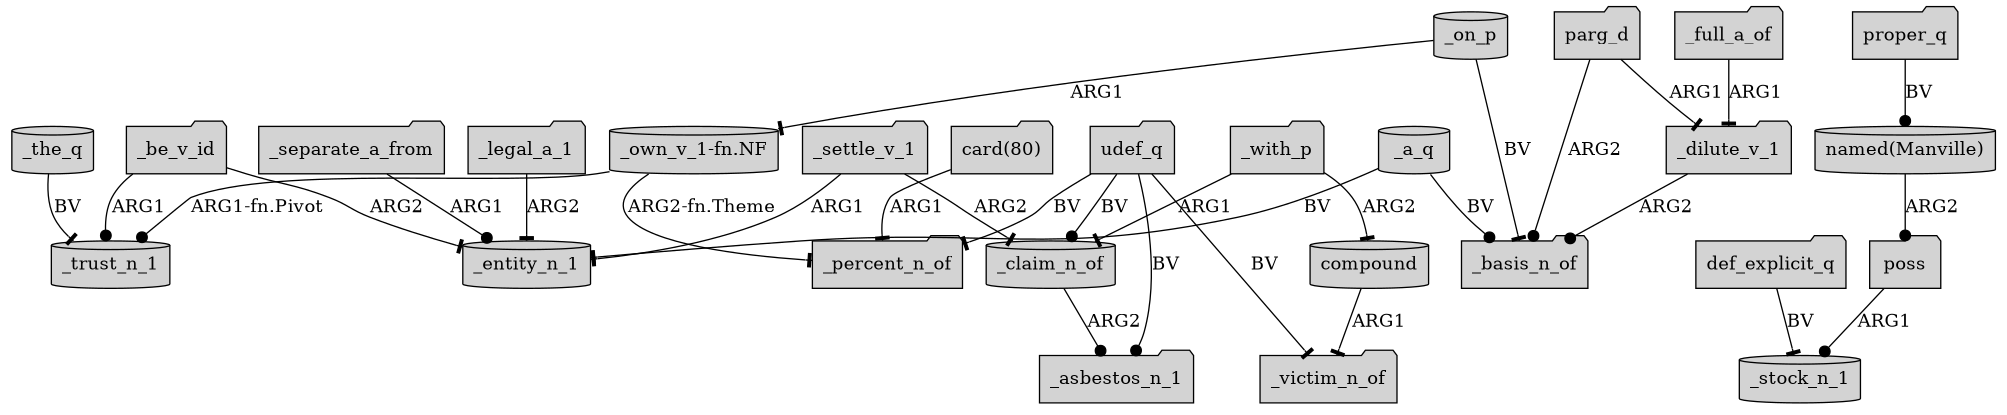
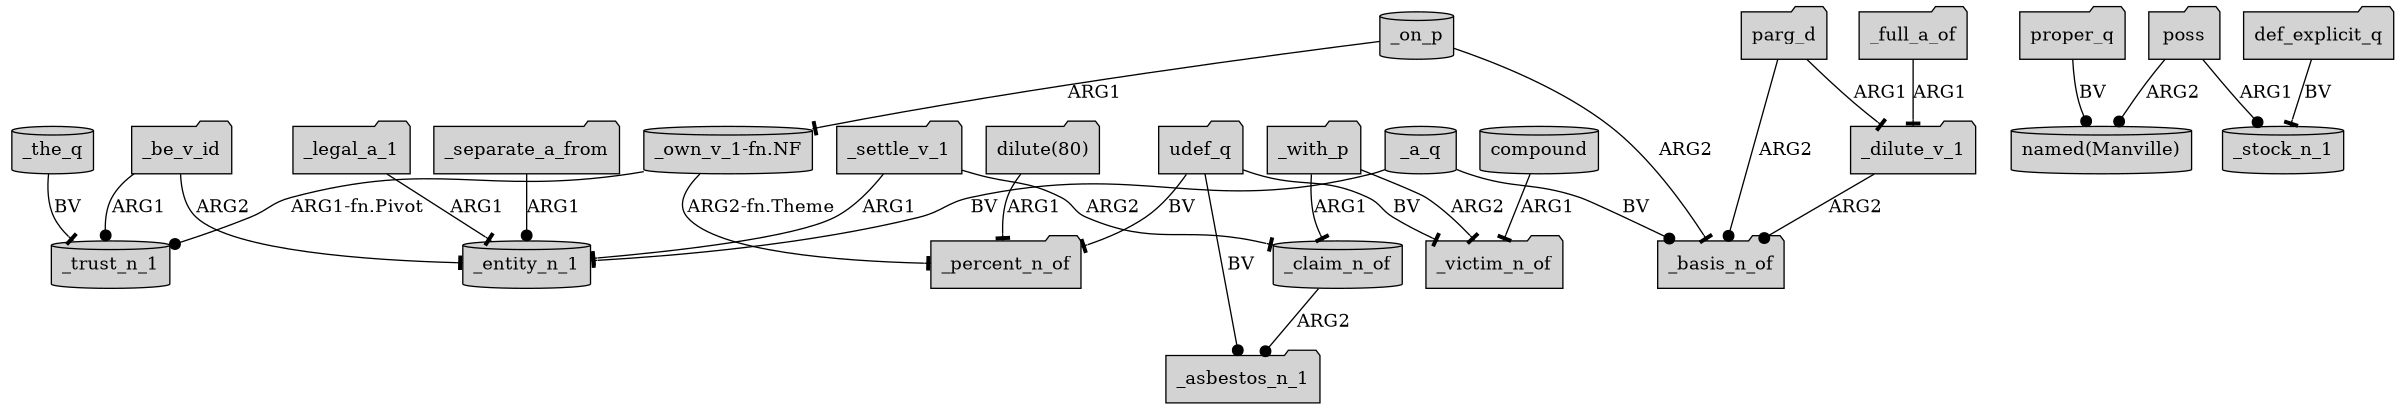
node "card(80)": label "card(80)" -> "dilute(80)"
edge "_on_p" -> "_basis_n_of": label "BV" -> "ARG2"
edge "_with_p" -> "compound": now "_with_p" -> "_victim_n_of"
edge "named(Manville)" -> "poss": reversed
edge "udef_q" -> "_claim_n_of": removed, label "BV"
edge "_legal_a_1" -> "_entity_n_1": label "ARG2" -> "ARG1"
